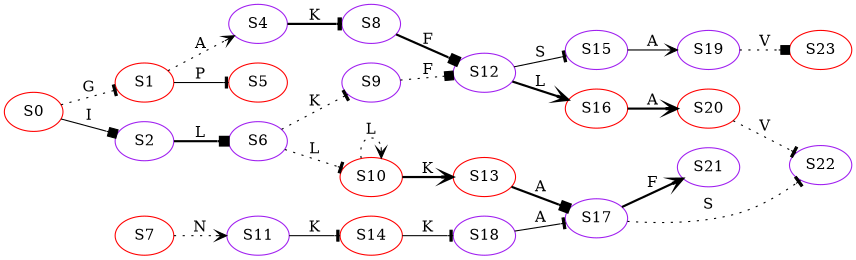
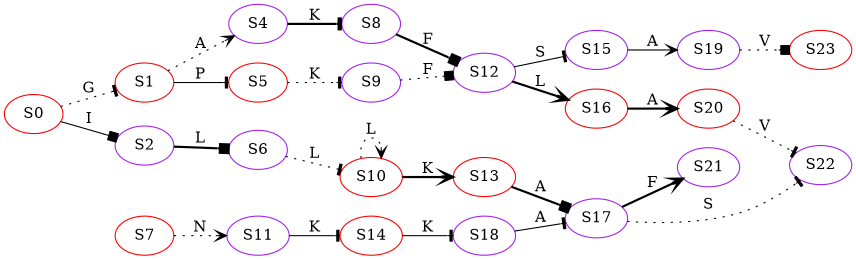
edge "S6" -> "S9": now "S5" -> "S9"
